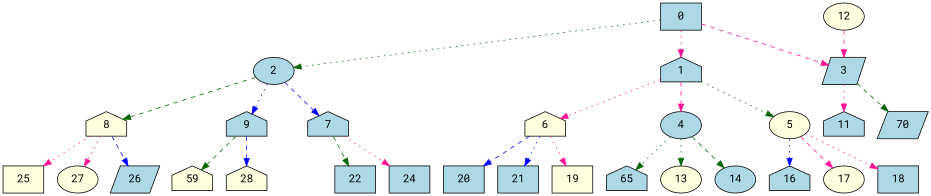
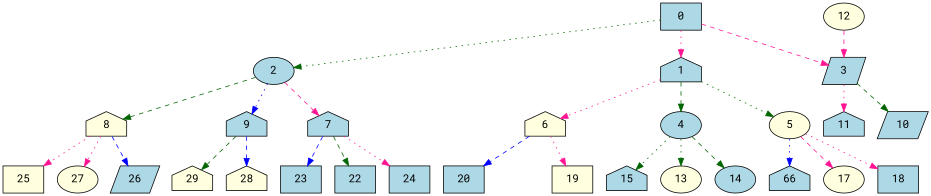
edge "1" -> "4": color deeppink -> darkgreen
edge "2" -> "7": color blue -> deeppink
node "70": label "70" -> "10"
node "59": label "59" -> "29"
node "23": added
node "21": removed
node "65": label "65" -> "15"
node "16": label "16" -> "66"
